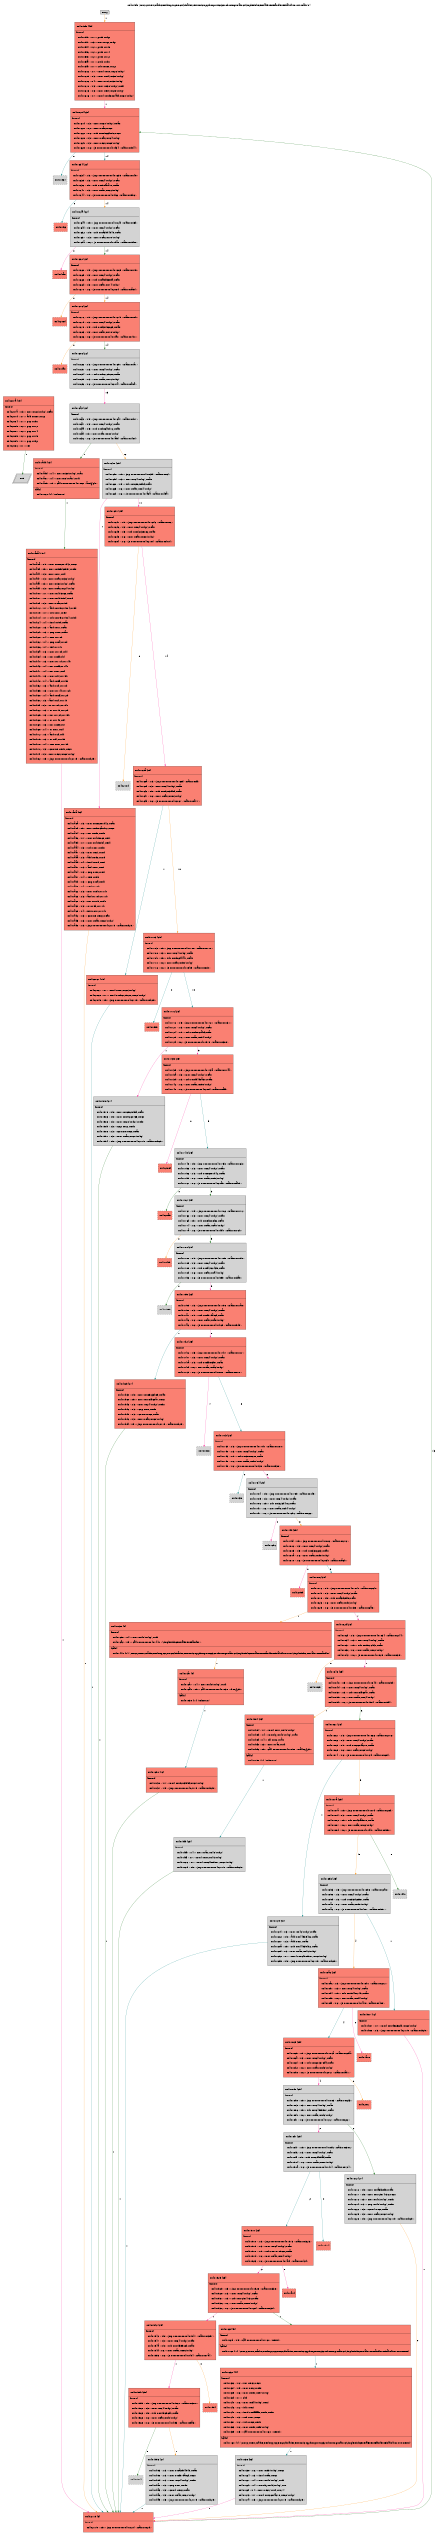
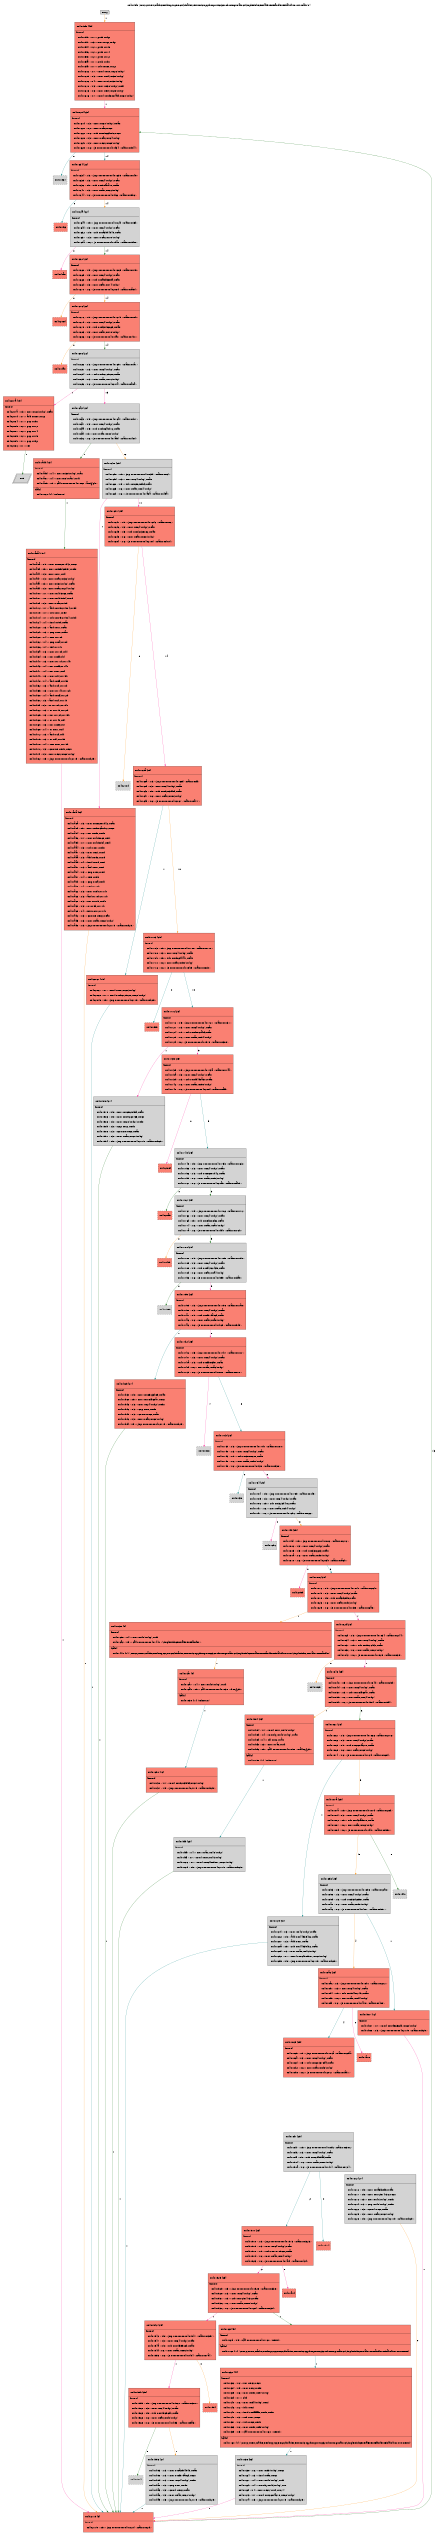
edge "0x40168c [22]" -> "0x40207a [19]": added, label "1"
node "0x4018de [25]": removed
node "0x4020c1": removed
